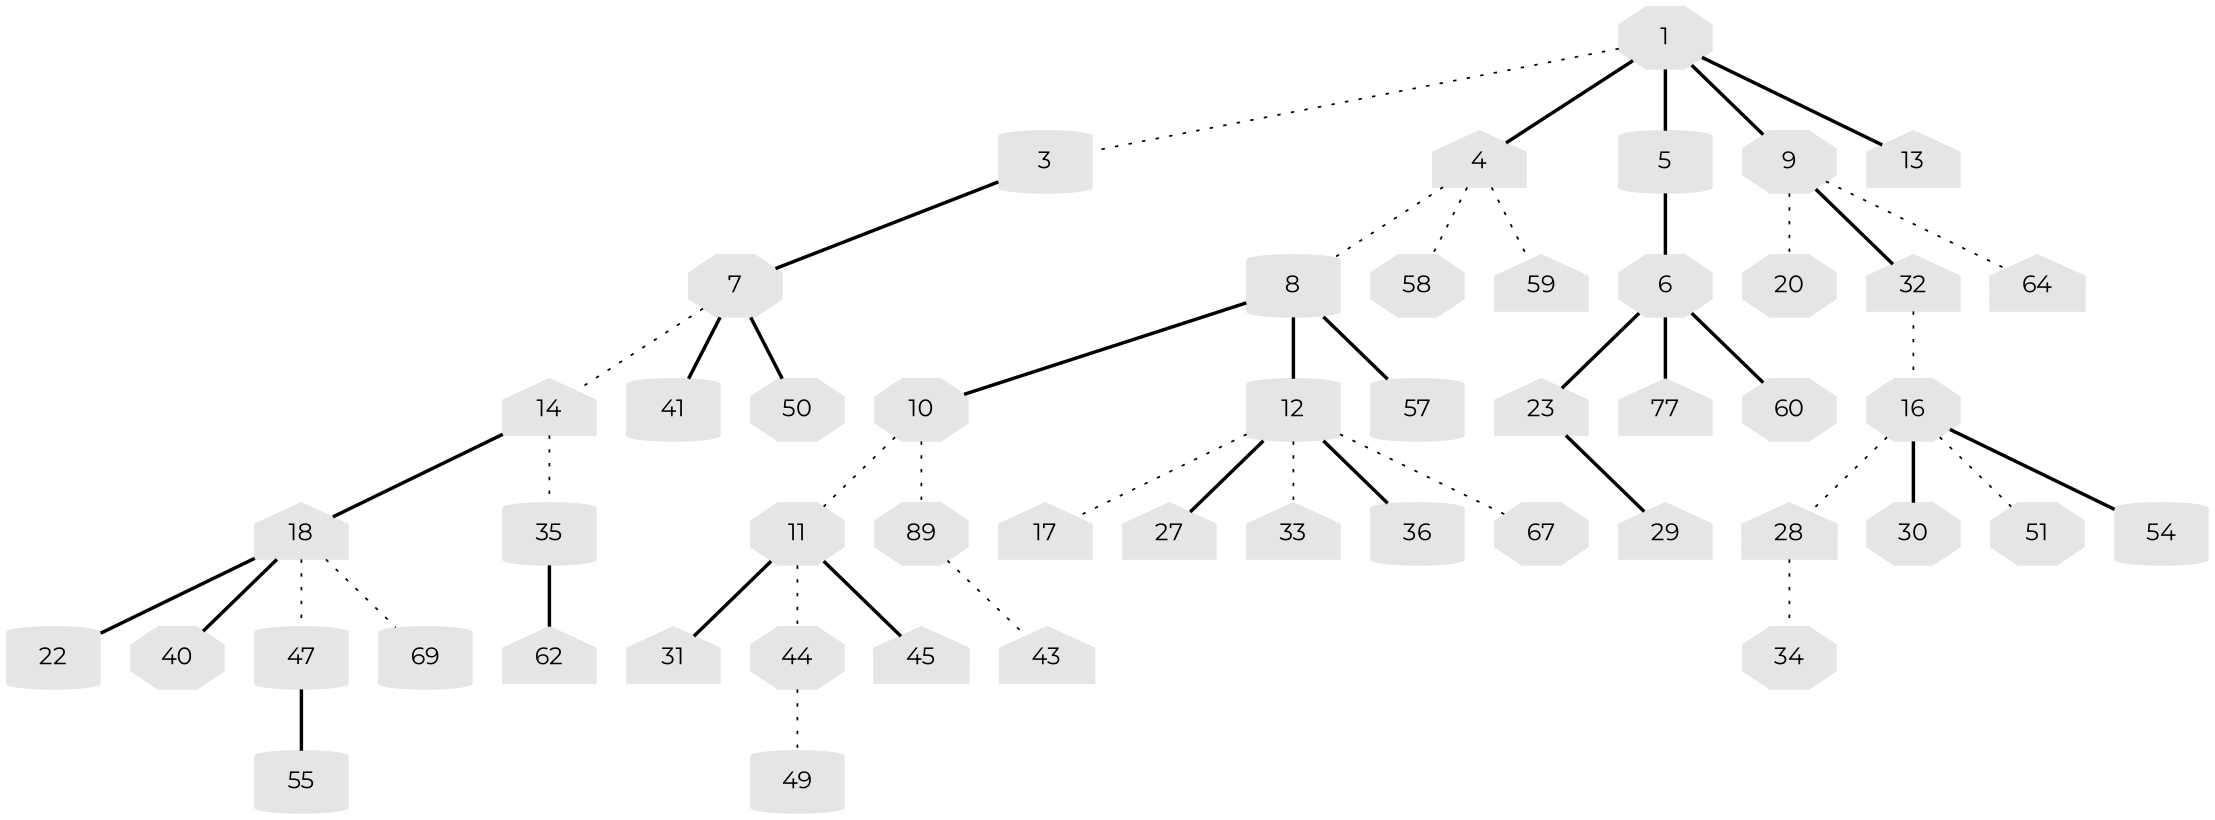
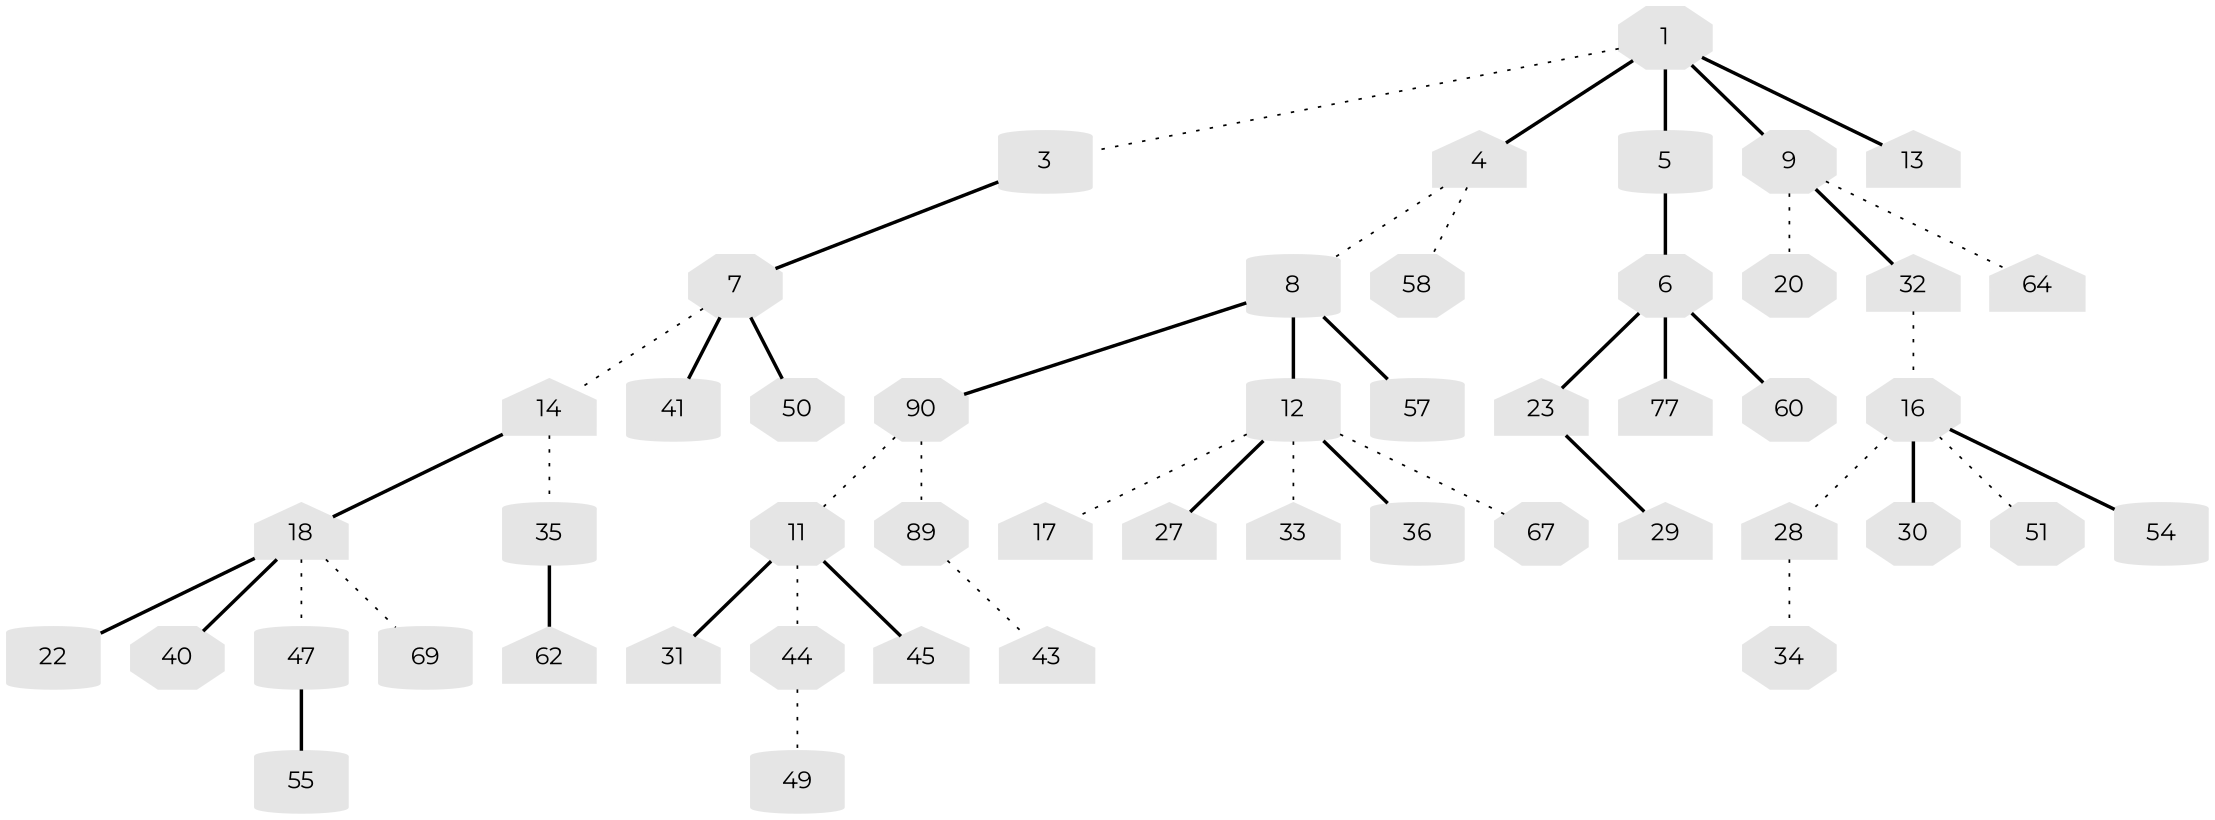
node "59": removed
node "10": label "10" -> "90"
